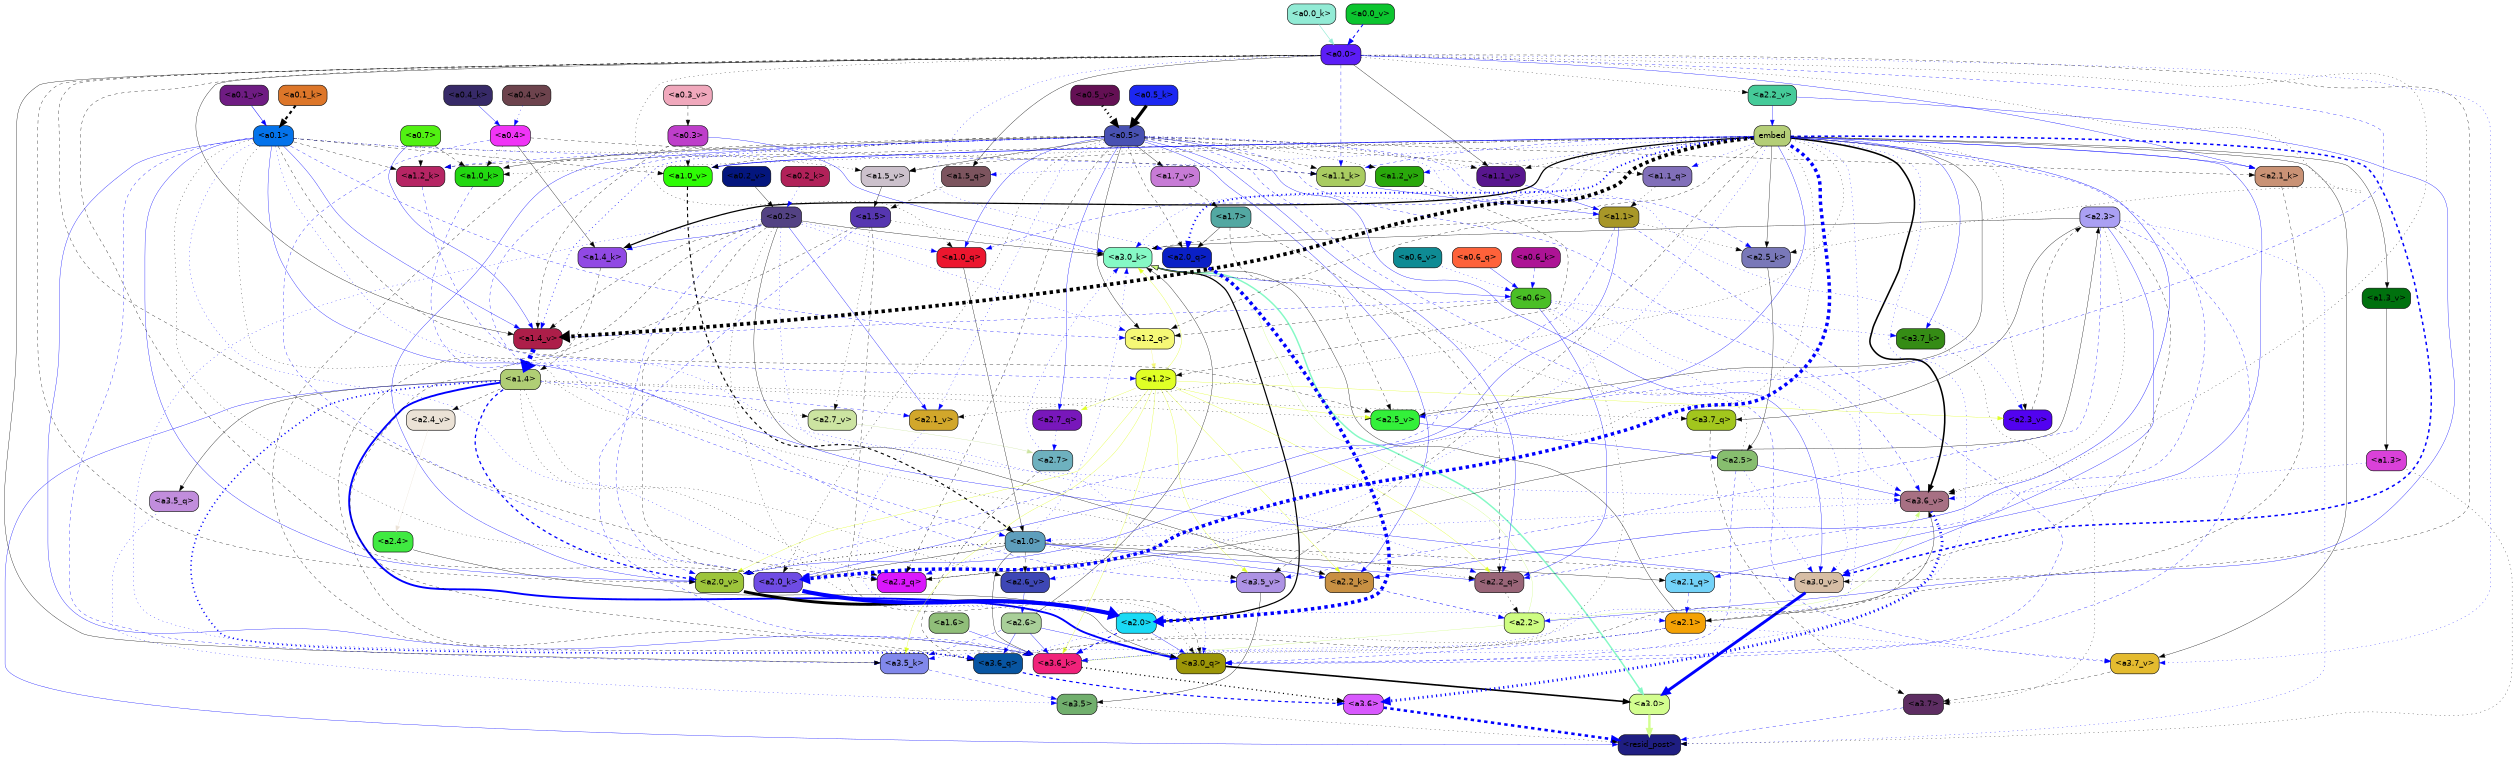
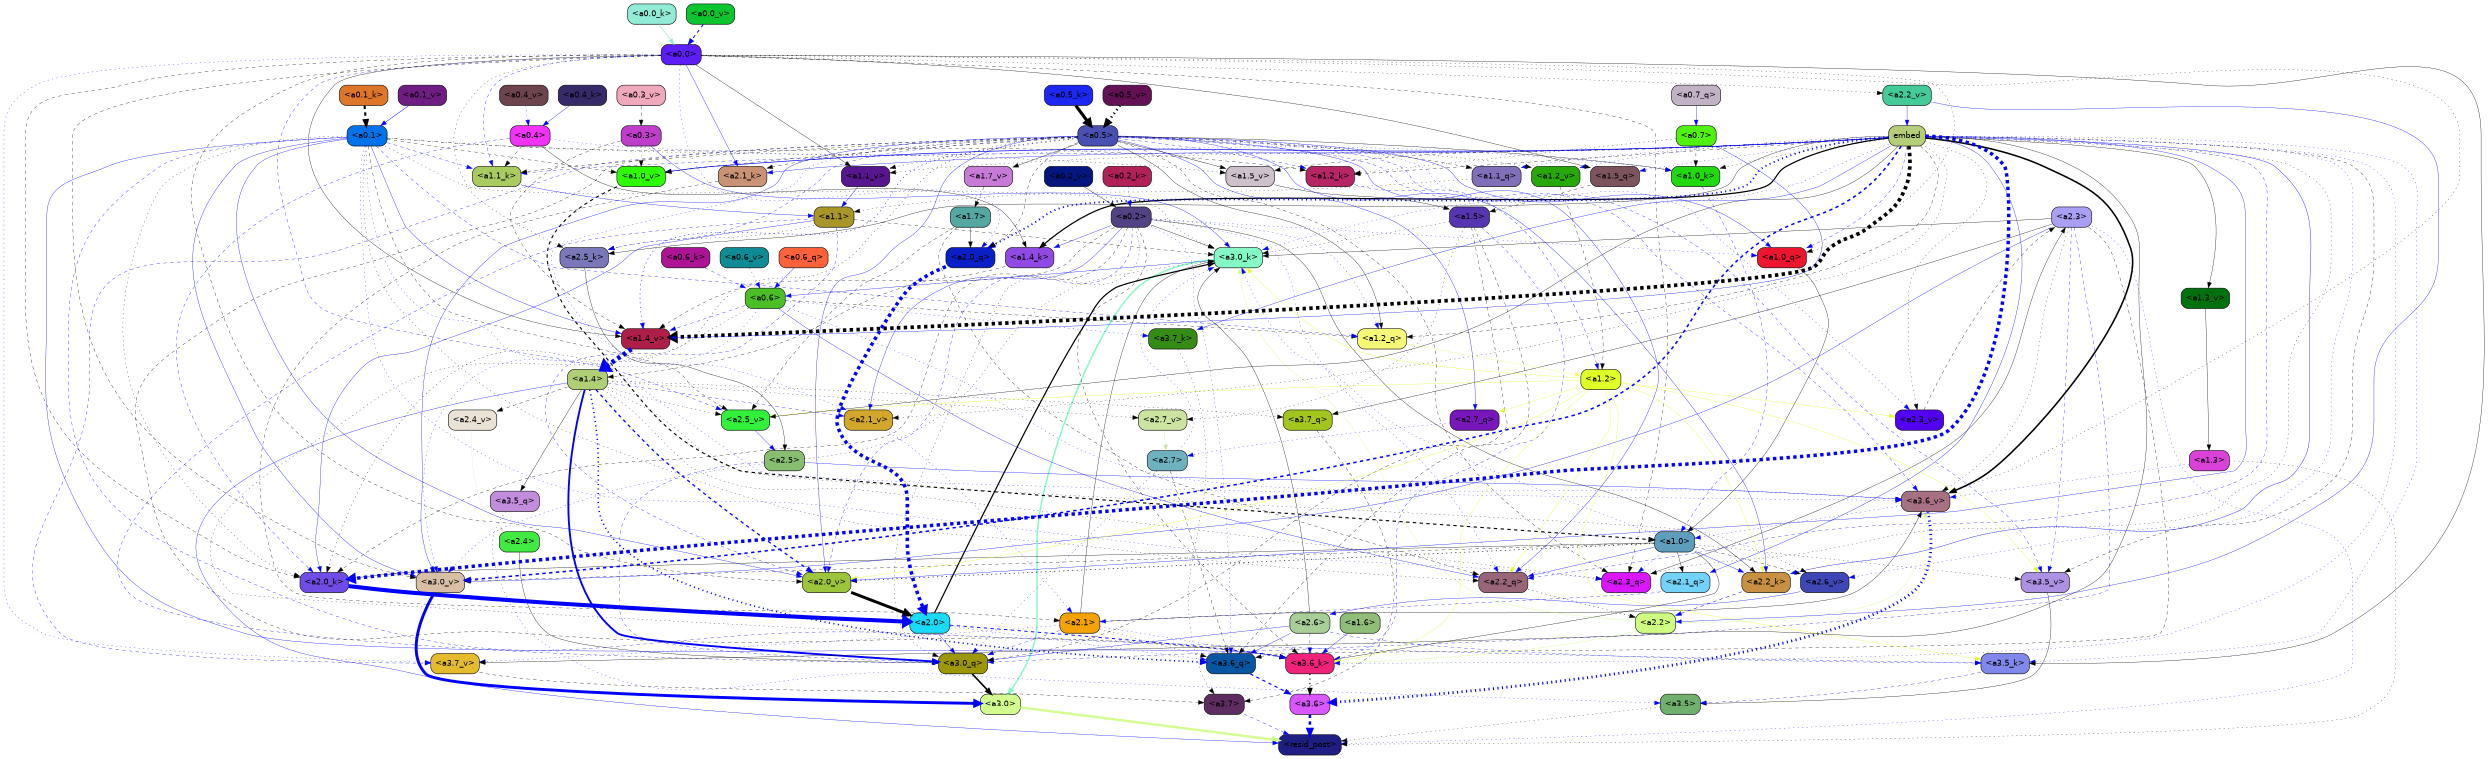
node "<a0.7_q>": added
edge "<a0.4>" -> "<a1.0_k>": color black -> blue
edge "<a0.1>" -> "<a3.0_k>": added
edge "<a2.6>" -> "<a3.6_k>": style bold -> dashed
